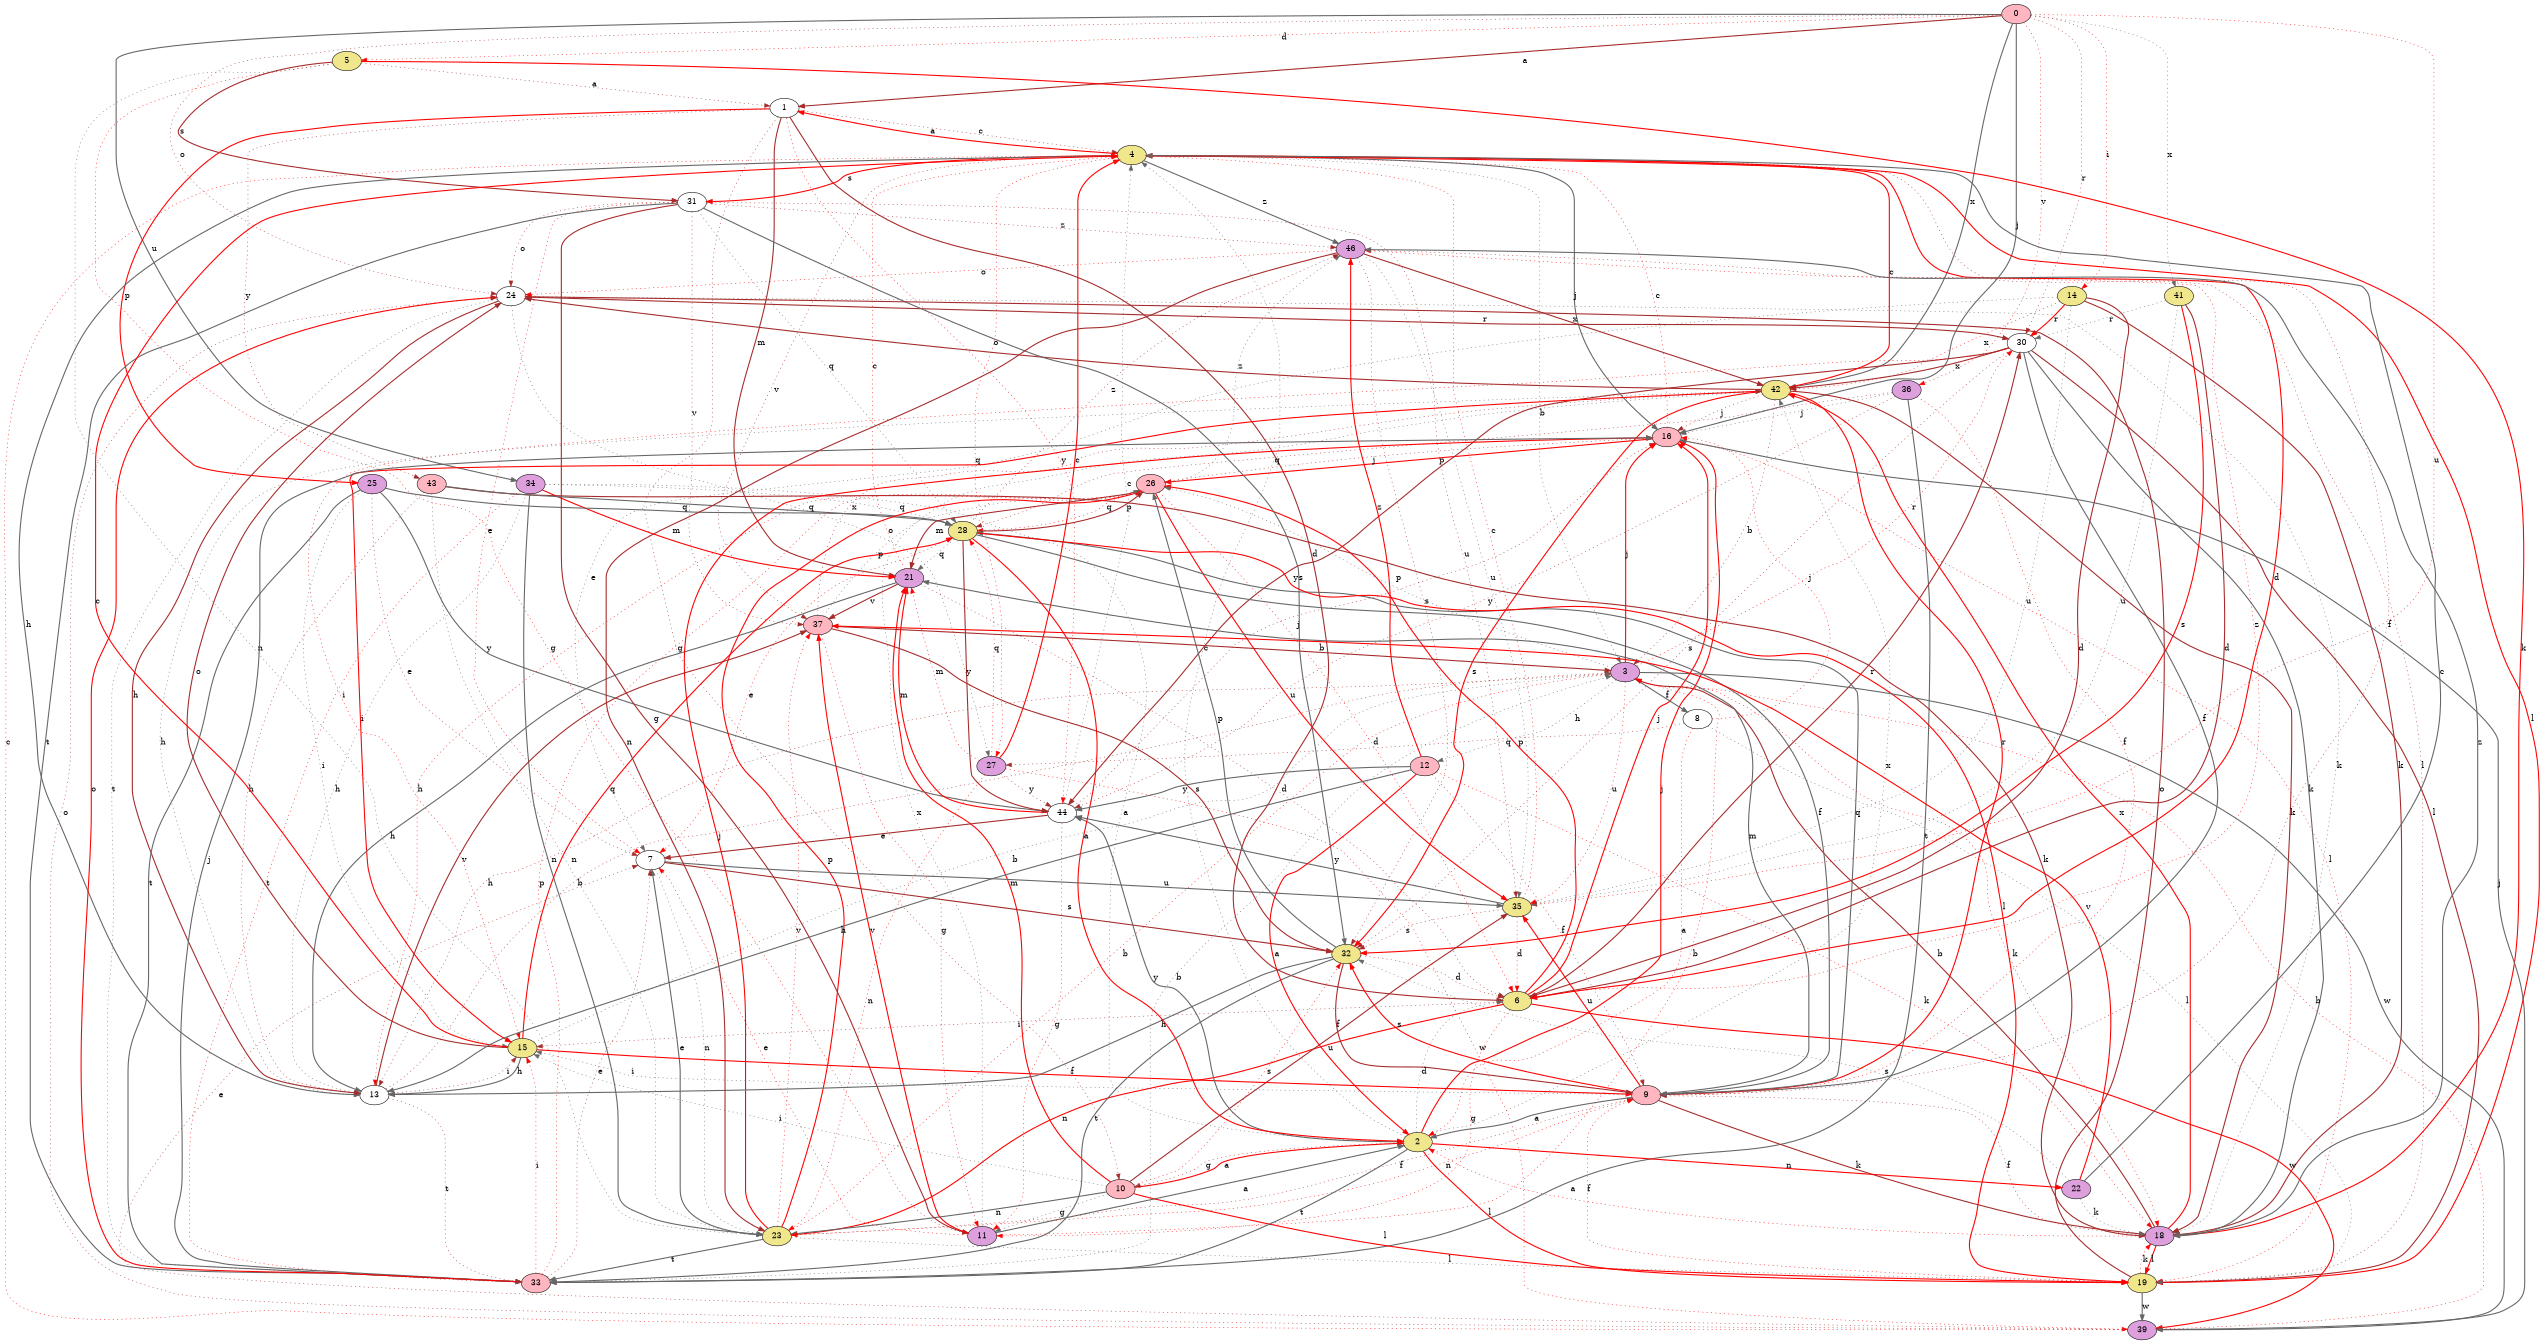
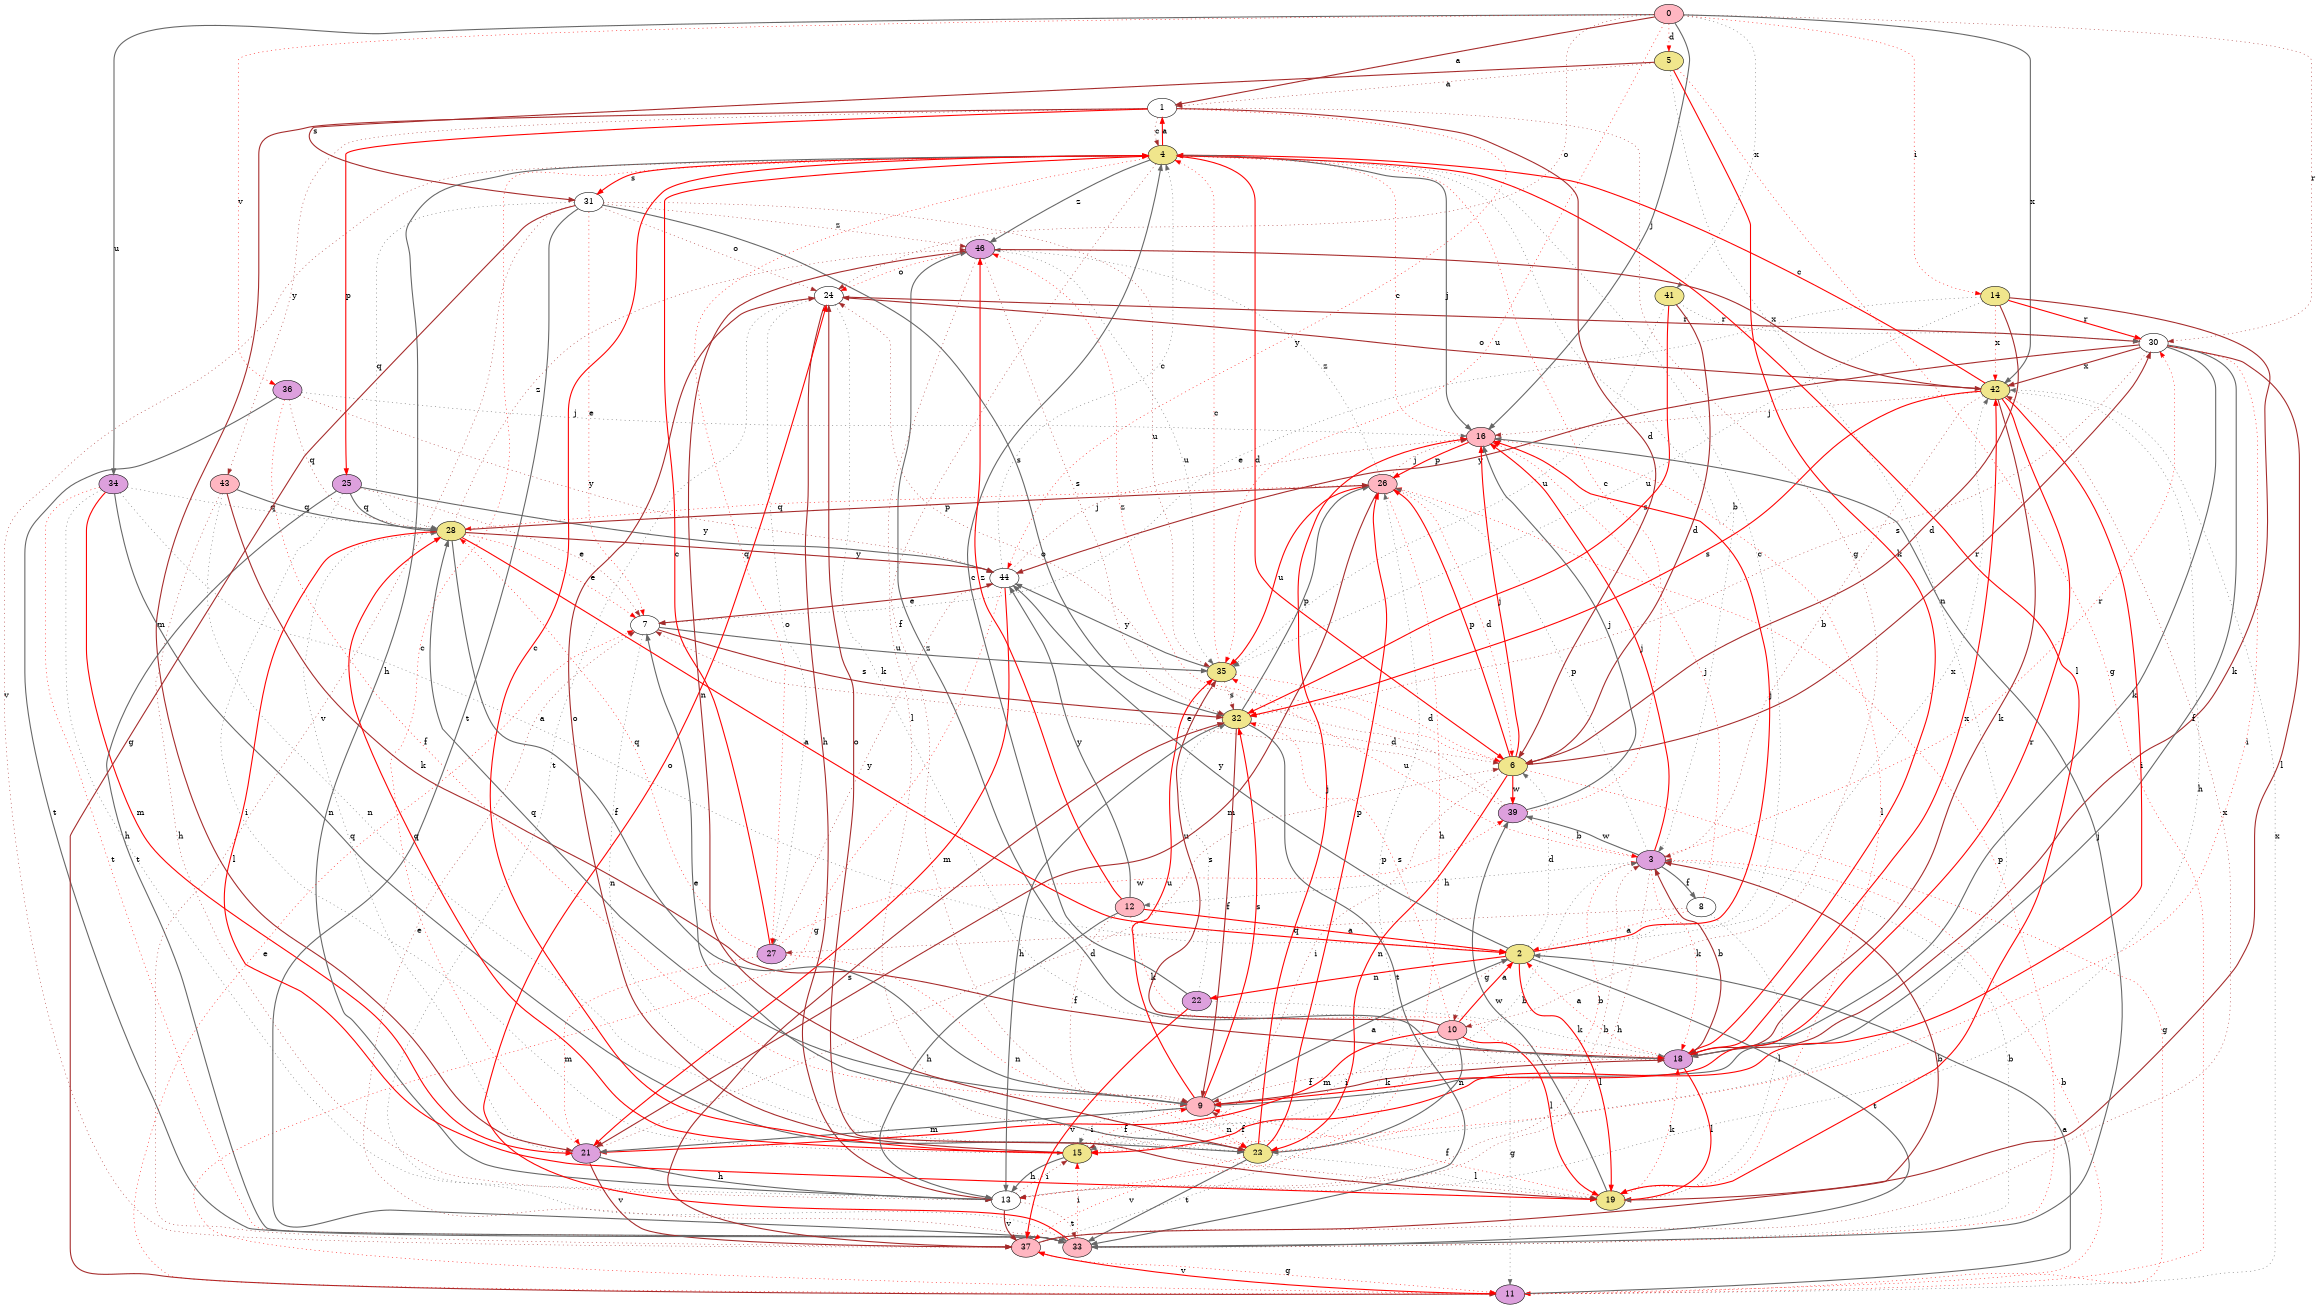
edge "28" -> "21": reversed
edge "15" -> "9": style bold -> dotted
